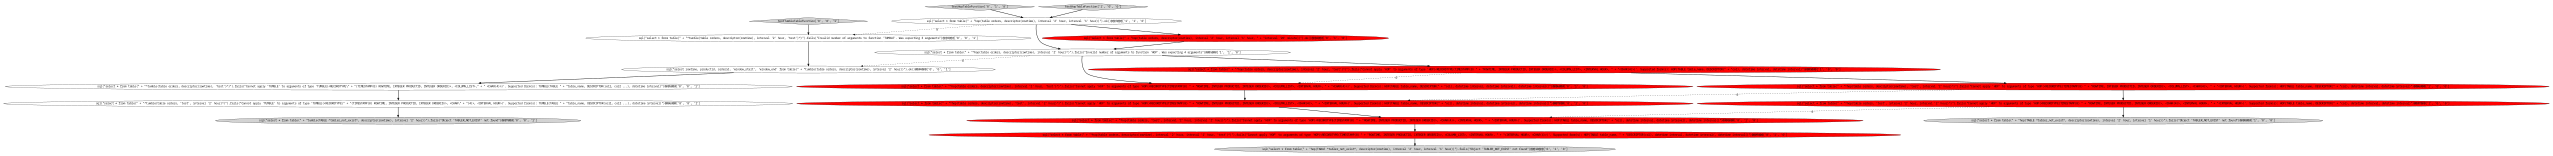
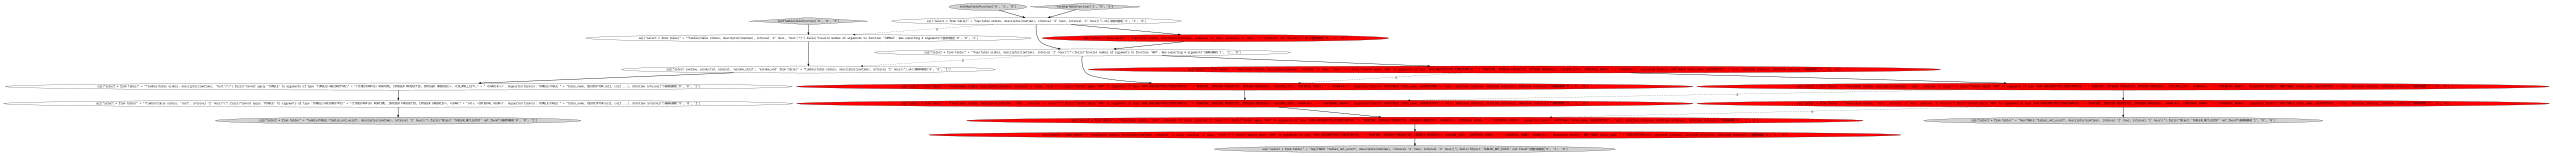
node "testHopTableFunction['0', '1', '0']": shape diamond -> ellipse
